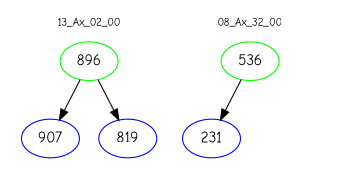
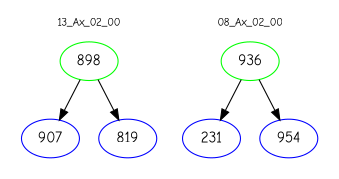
cluster "08_Ax_32_00": label "08_Ax_32_00" -> "08_Ax_02_00"
node "896": label "896" -> "898"
node "536": label "536" -> "936"
node "954": added
